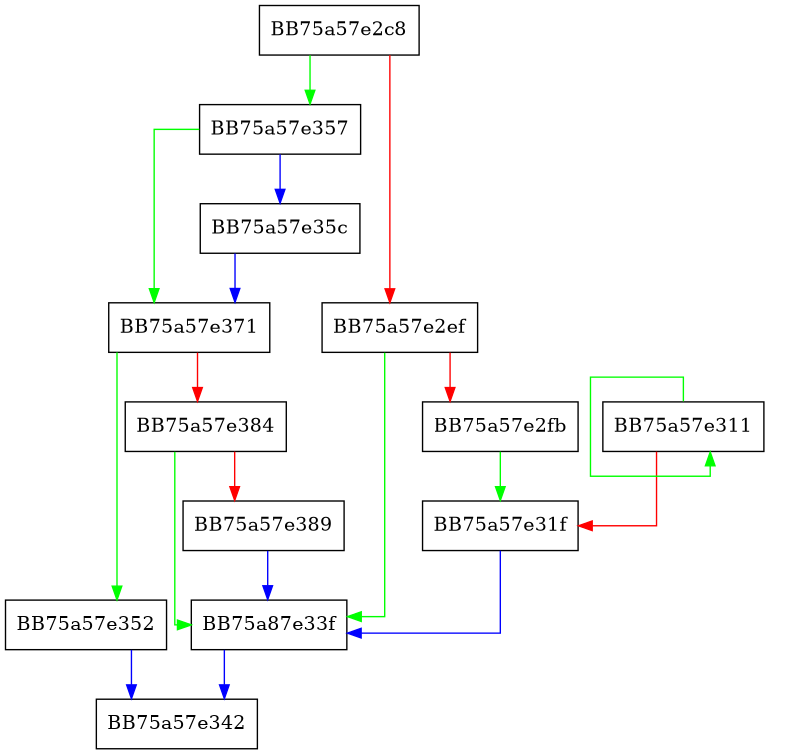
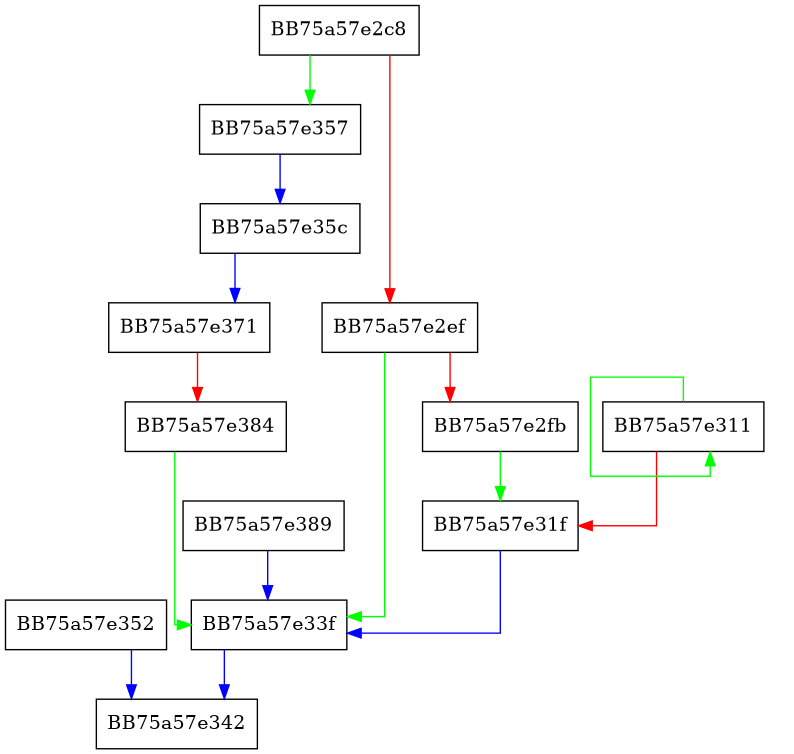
edge "BB75a57e357" -> "BB75a57e371": removed
edge "BB75a57e371" -> "BB75a57e352": removed
edge "BB75a57e384" -> "BB75a57e389": removed
node "BB75a87e33f": label "BB75a87e33f" -> "BB75a57e33f"
